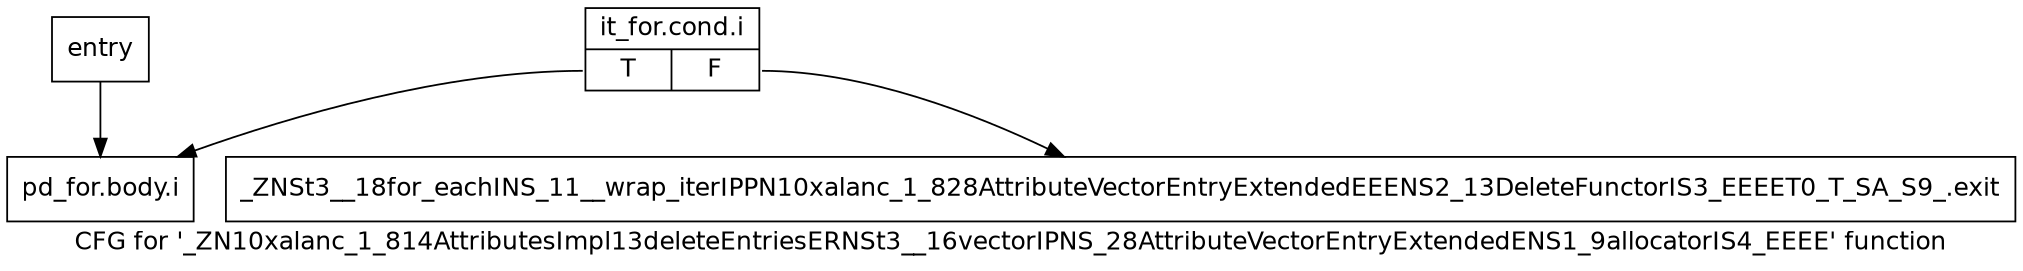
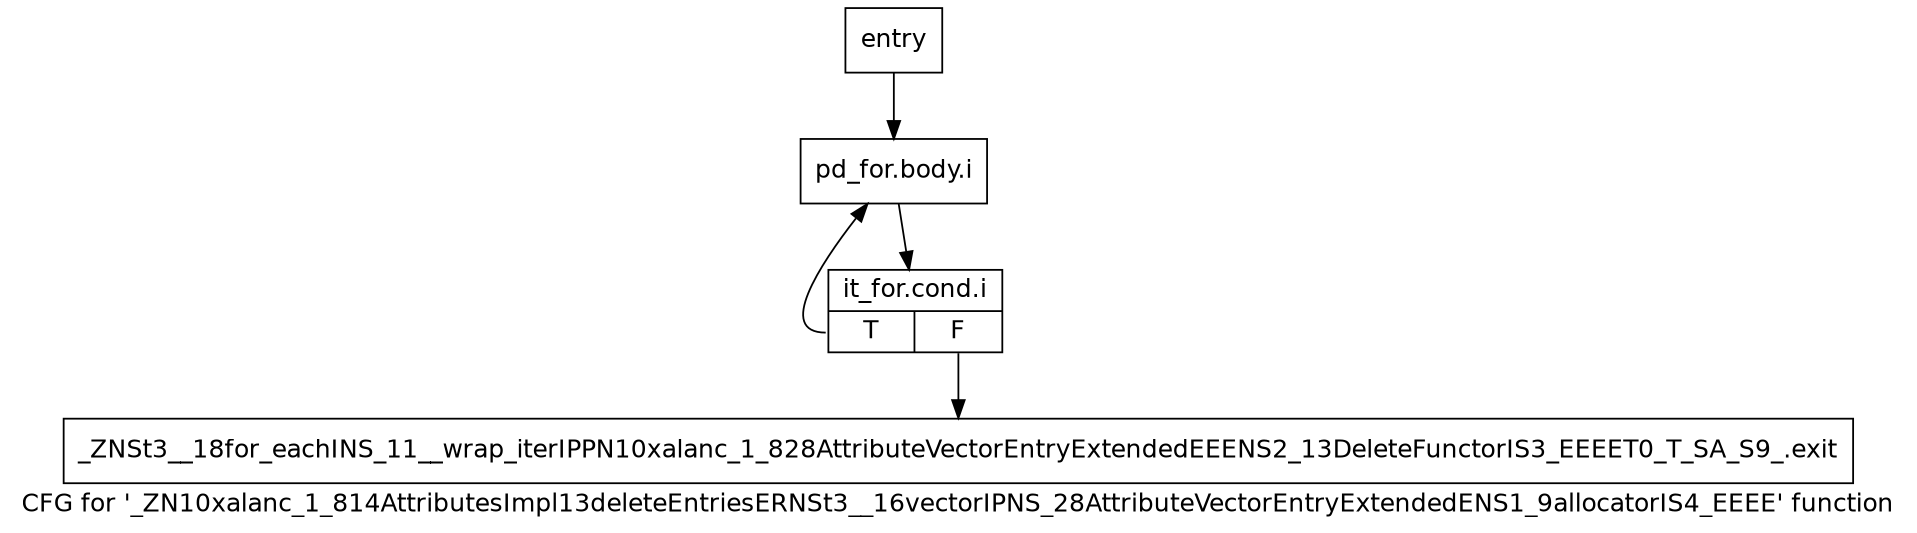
edge "pd_for.body.i" -> "it_for.cond.i": added
